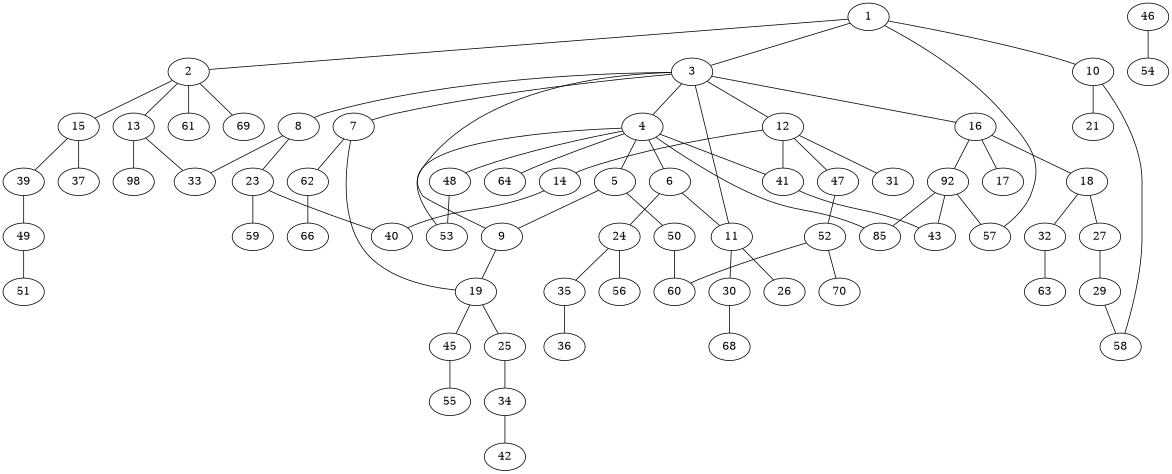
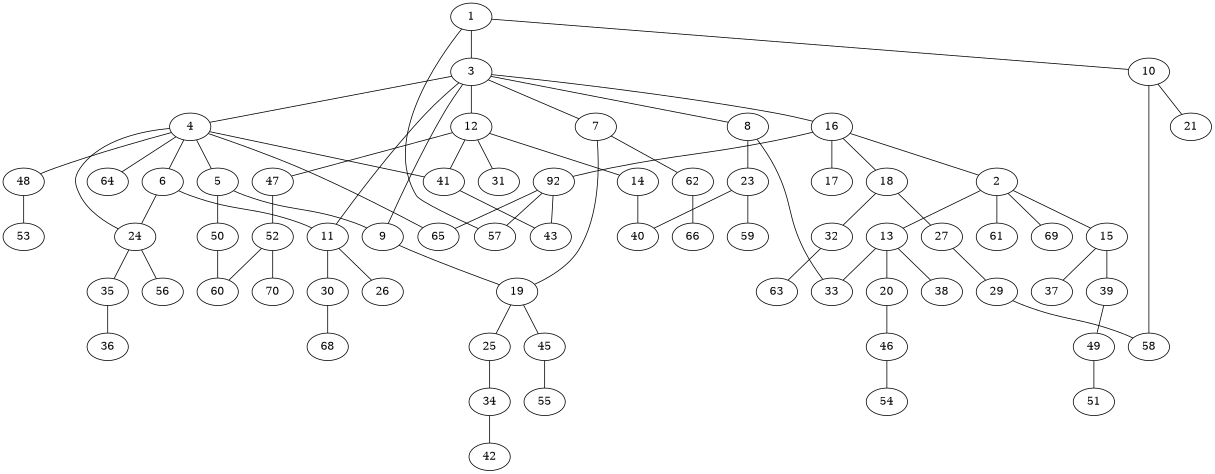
edge "1" -- "2": now "16" -- "2"
edge "4" -- "53": now "4" -- "24"
node "98": label "98" -> "38"
node "85": label "85" -> "65"
node "20": added
